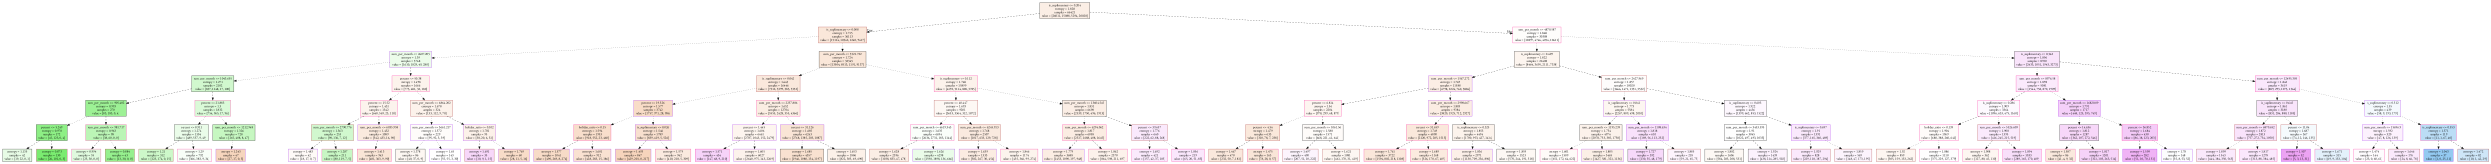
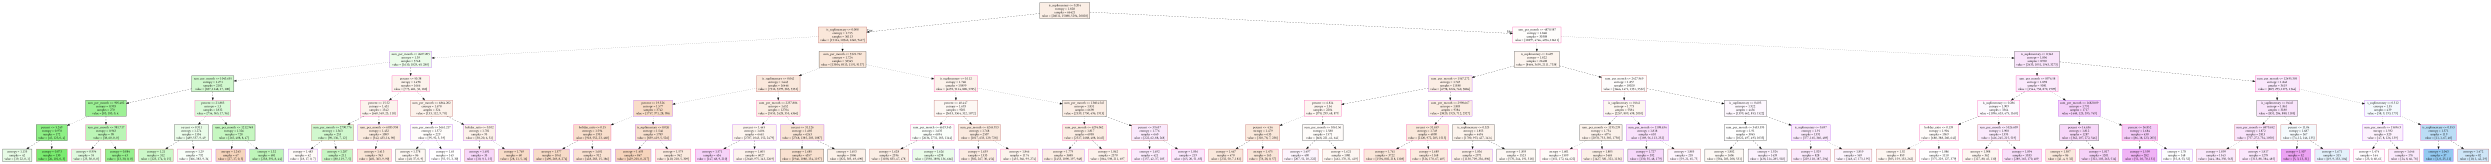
node "entropy = 1.32 samples = 681 value = [238, 391, 8, 44]": added
